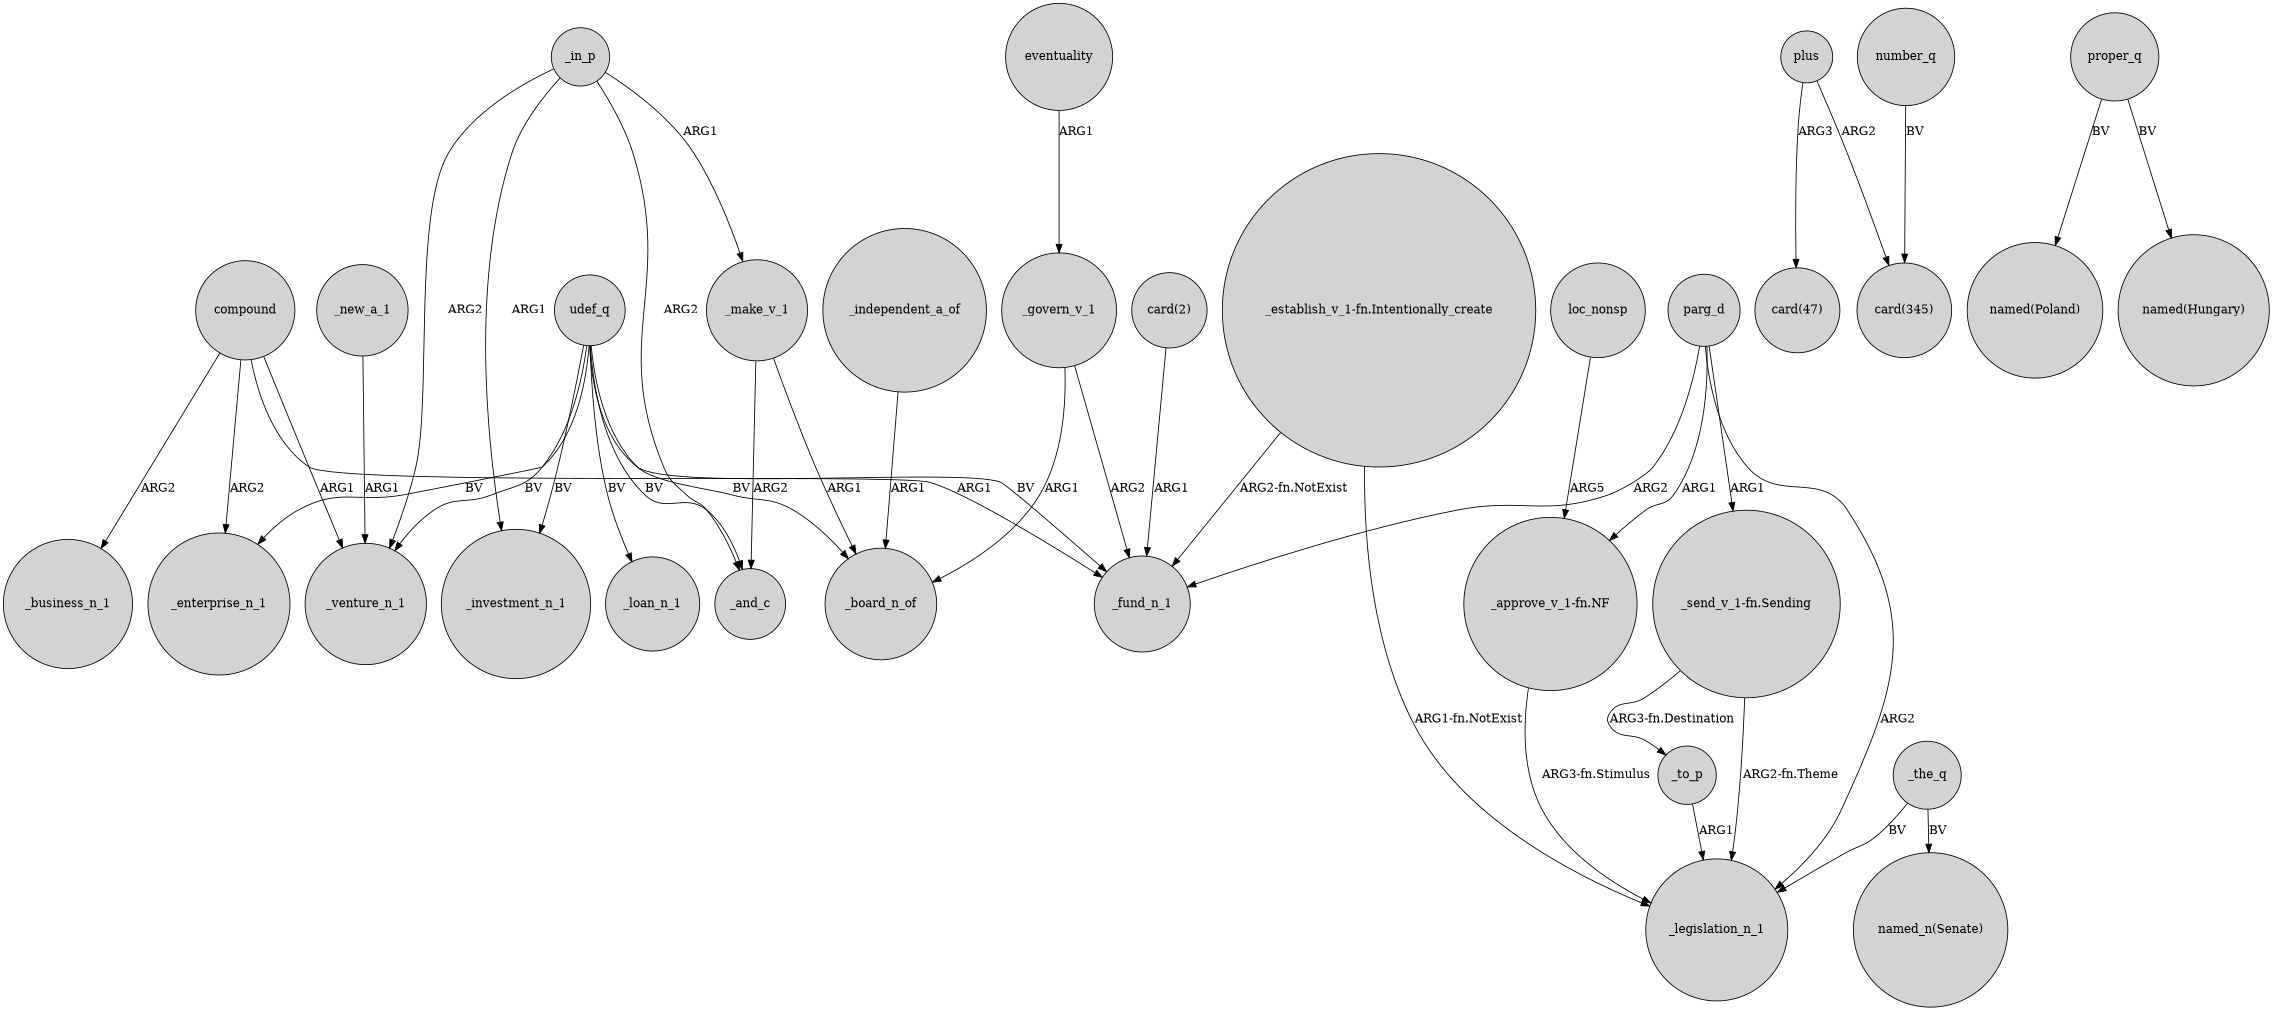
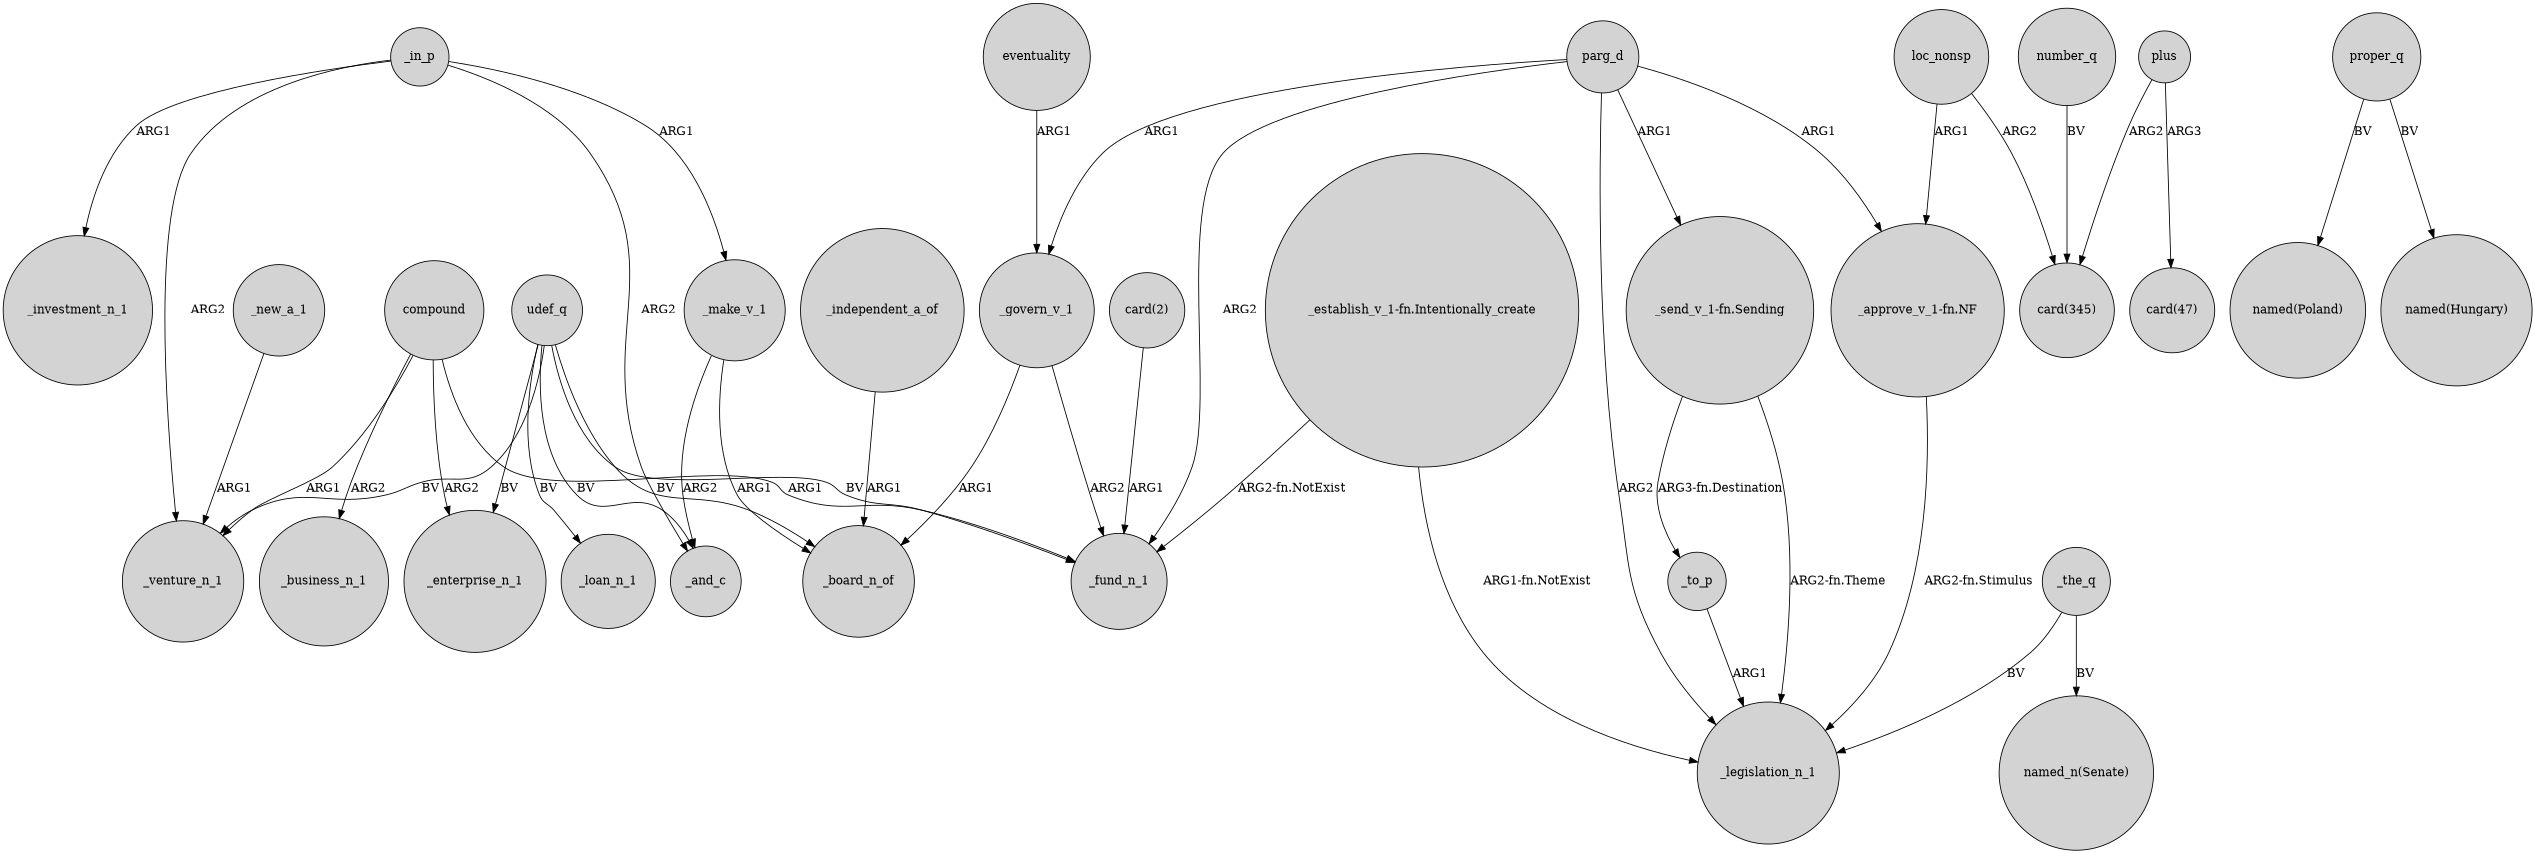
edge "parg_d" -> "_govern_v_1": added, label "ARG1"
edge "loc_nonsp" -> "card(345)": added, label "ARG2"
edge "udef_q" -> "_investment_n_1": removed, label "BV"
edge "loc_nonsp" -> "_approve_v_1-fn.NF": label "ARG5" -> "ARG1"
edge "_approve_v_1-fn.NF" -> "_legislation_n_1": label "ARG3-fn.Stimulus" -> "ARG2-fn.Stimulus"
